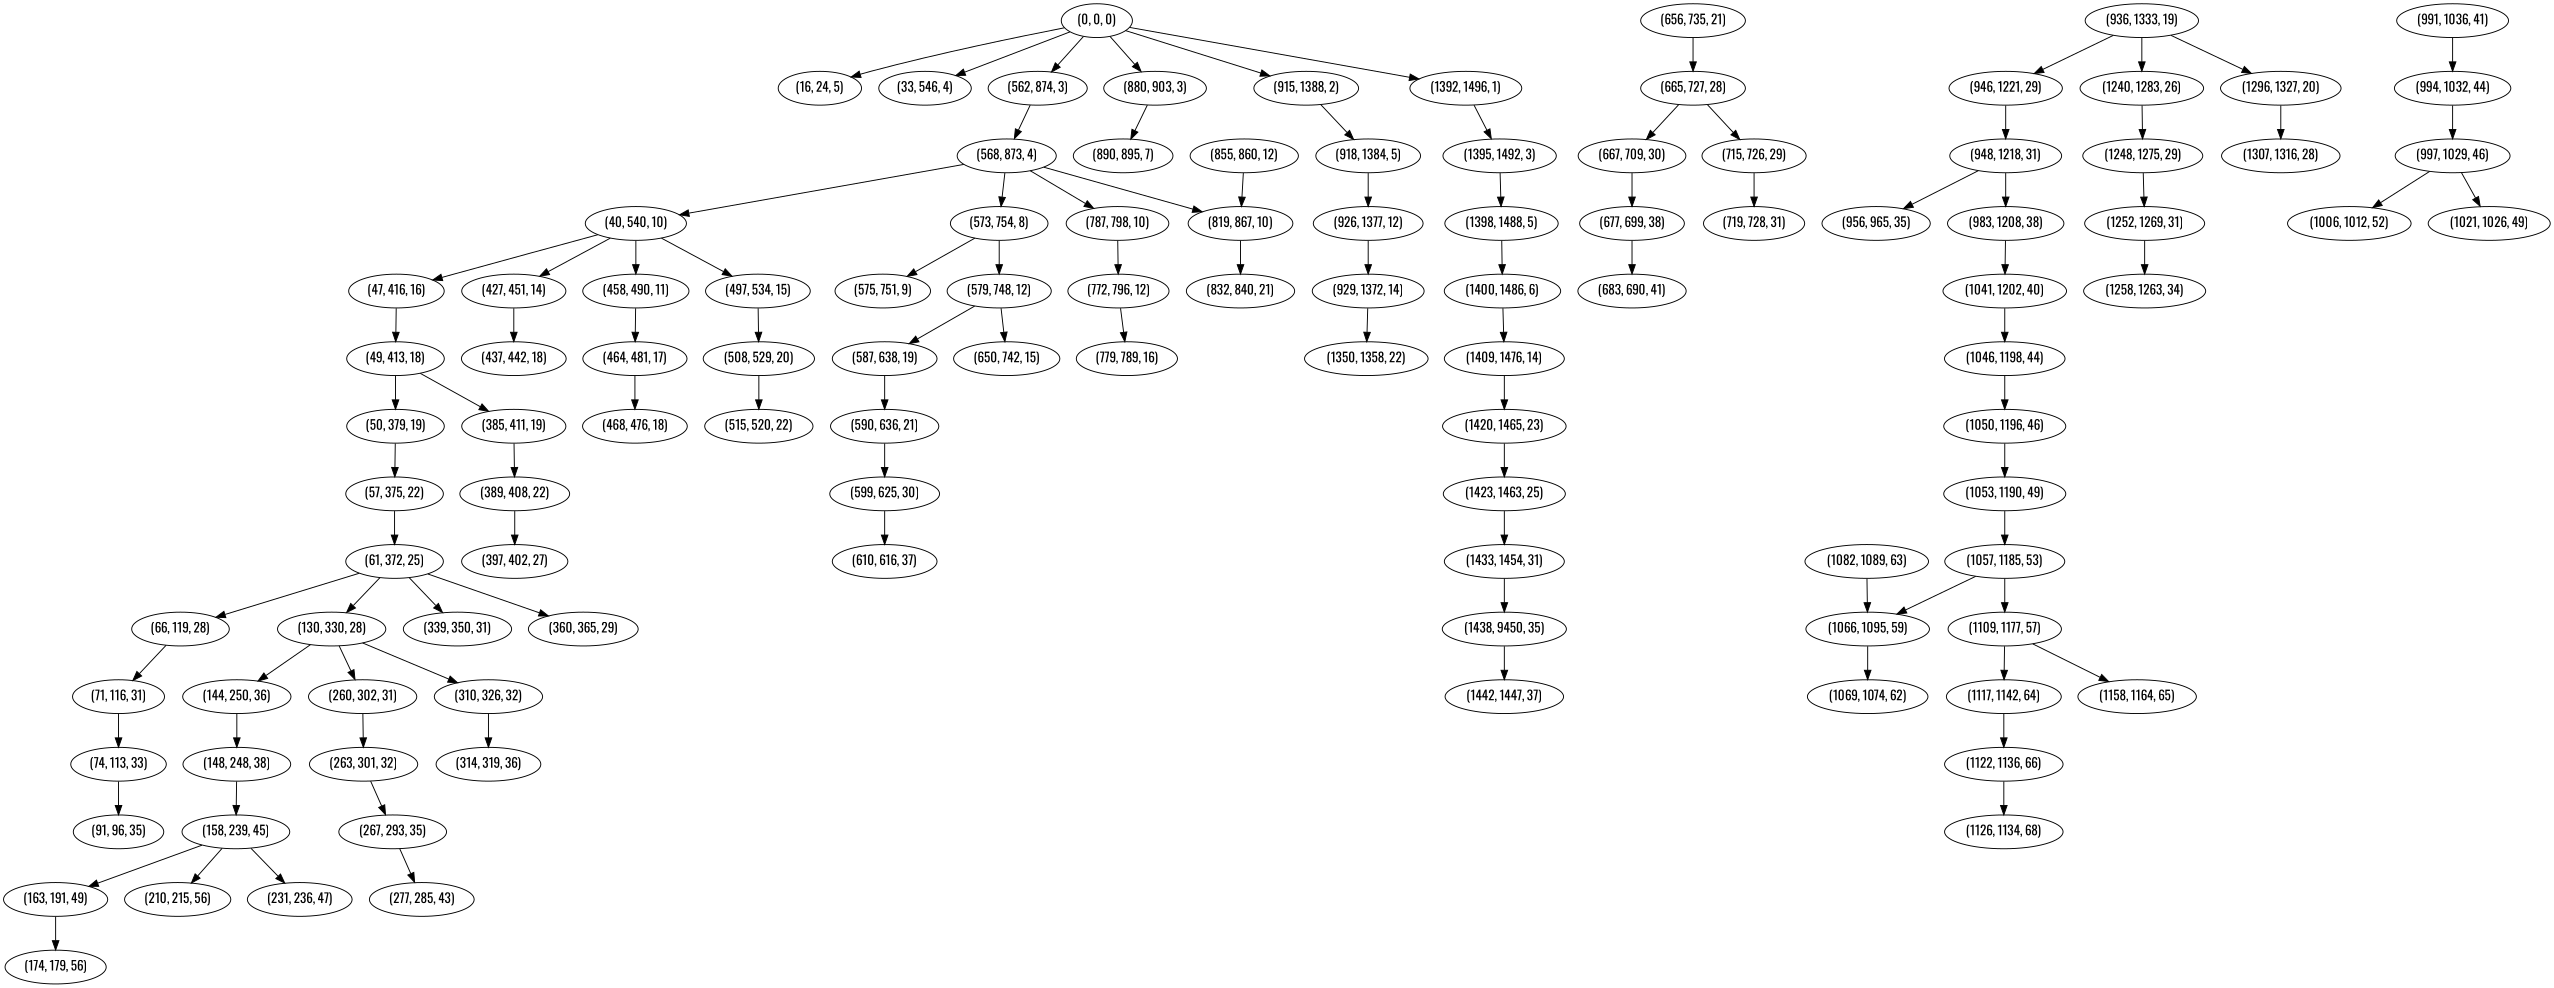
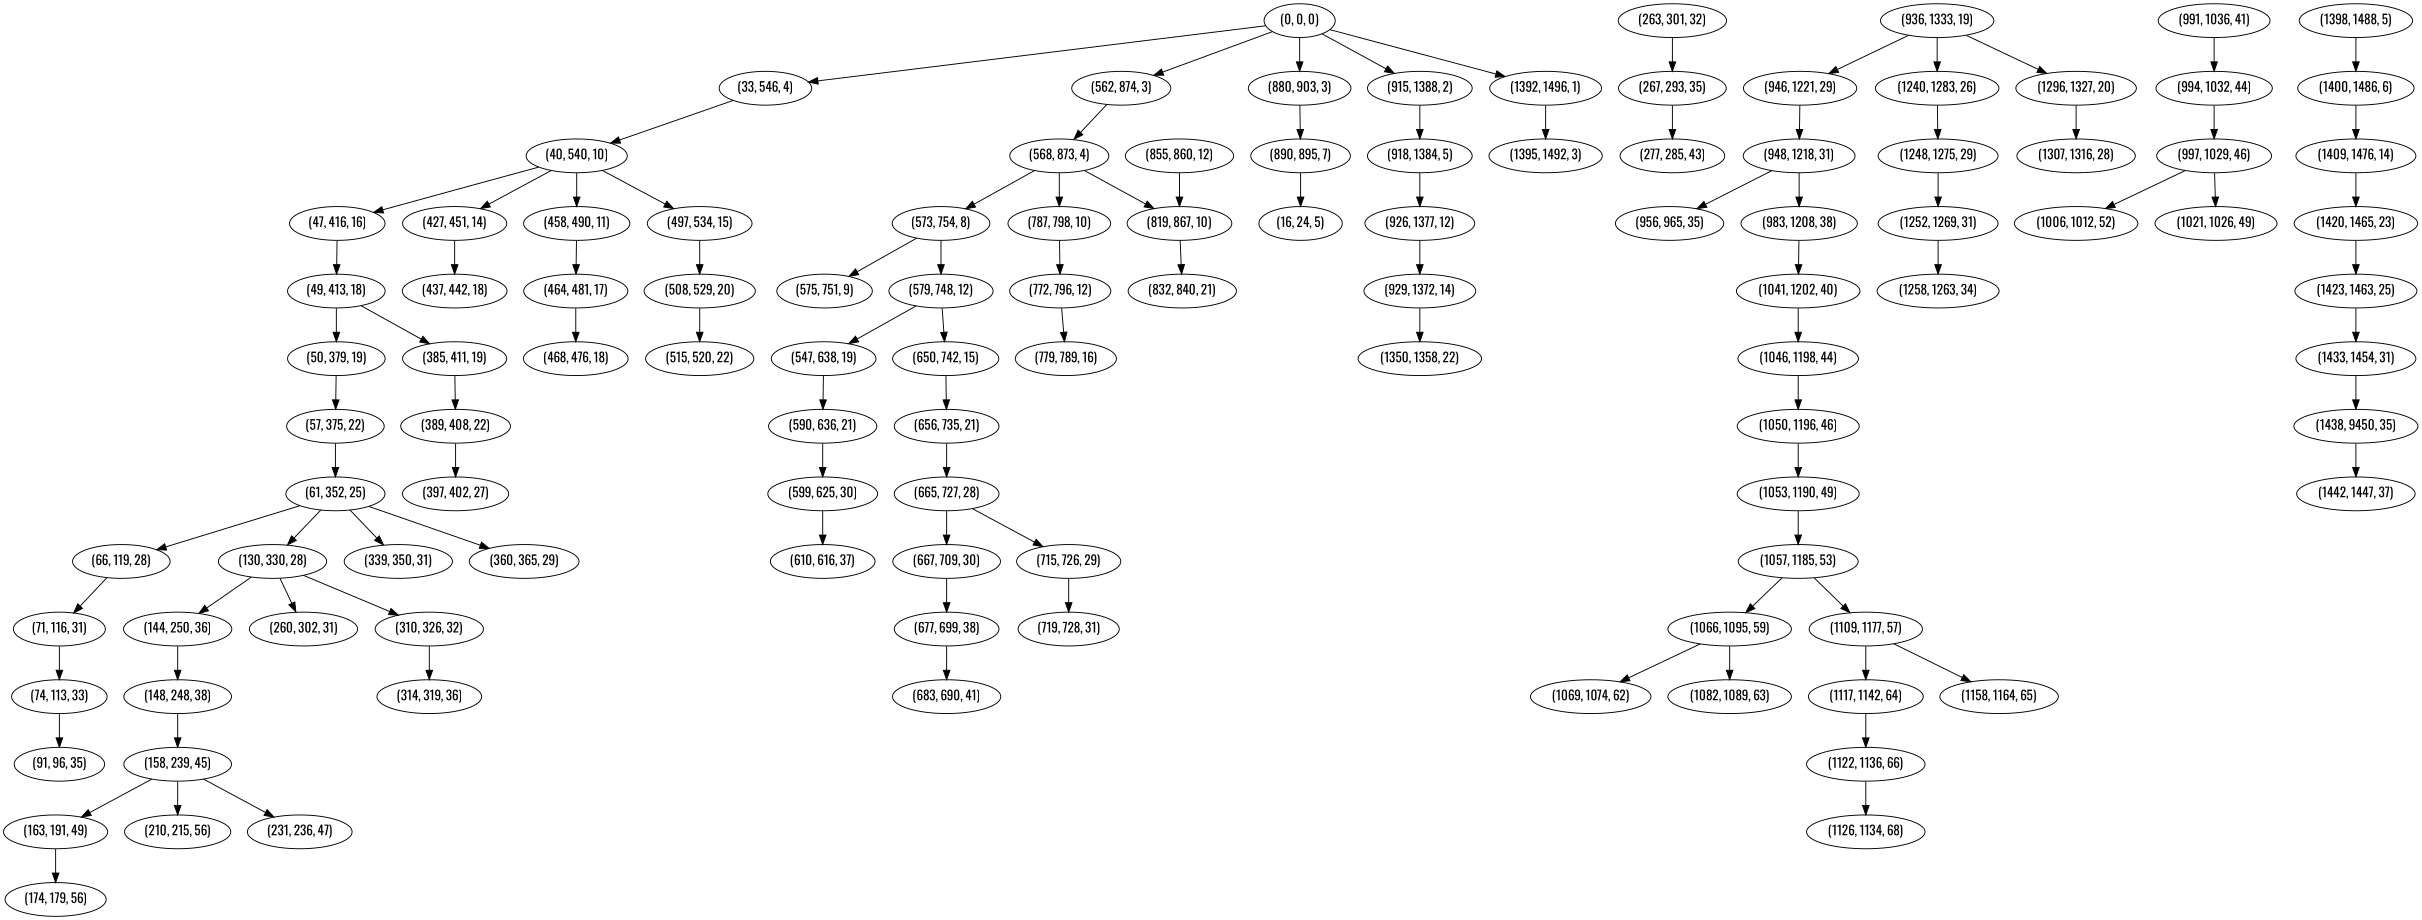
edge "(0, 0, 0)" -> "(16, 24, 5)": now "(890, 895, 7)" -> "(16, 24, 5)"
edge "(1395, 1492, 3)" -> "(1398, 1488, 5)": removed
edge "(568, 873, 4)" -> "(40, 540, 10)": now "(33, 546, 4)" -> "(40, 540, 10)"
node "(587, 638, 19)": label "(587, 638, 19)" -> "(547, 638, 19)"
edge "(650, 742, 15)" -> "(656, 735, 21)": added
node "(61, 372, 25)": label "(61, 372, 25)" -> "(61, 352, 25)"
edge "(1082, 1089, 63)" -> "(1066, 1095, 59)": reversed
edge "(260, 302, 31)" -> "(263, 301, 32)": removed
